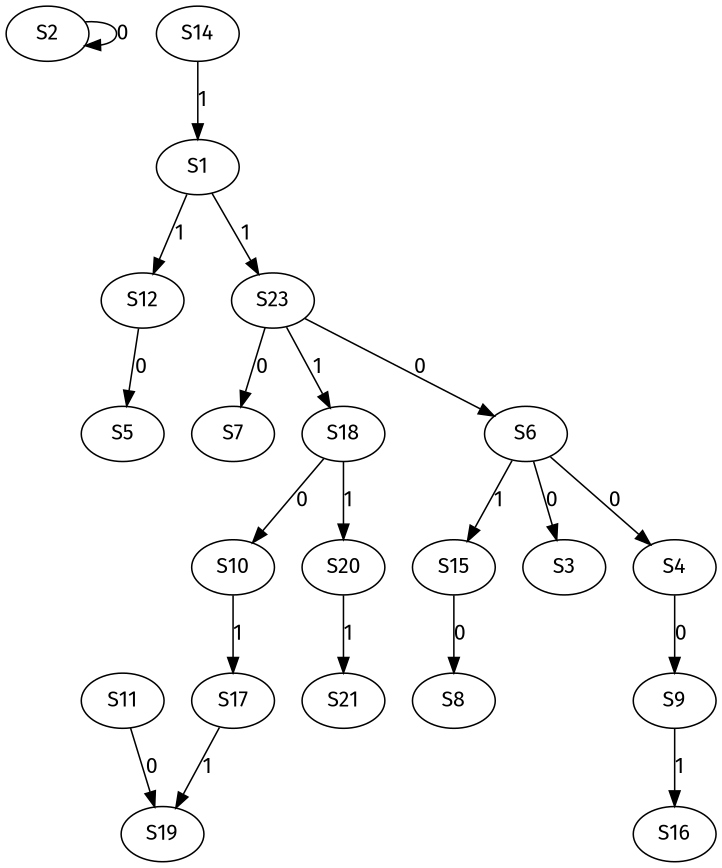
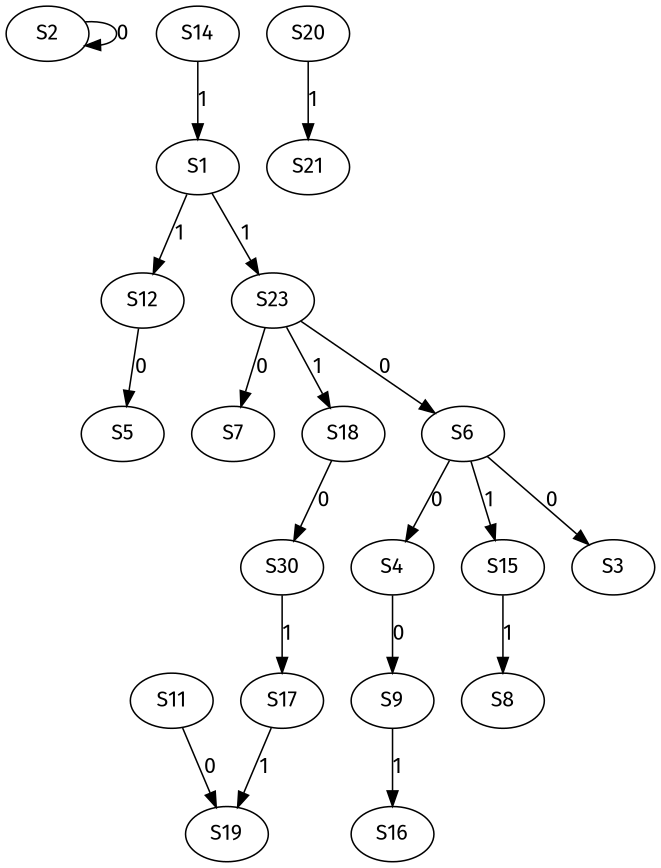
edge "S18" -> "S20": removed, label "1"
node "S10": label "S10" -> "S30"
edge "S15" -> "S8": label "0" -> "1"
